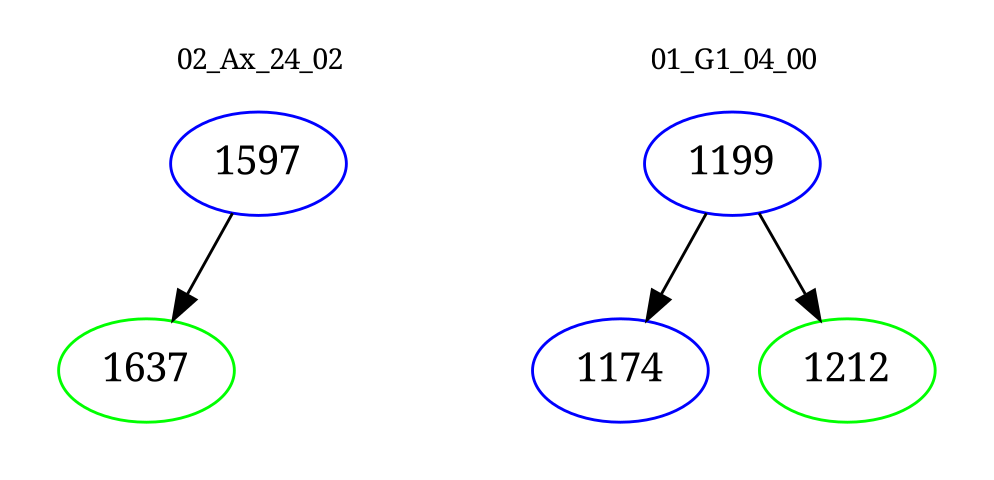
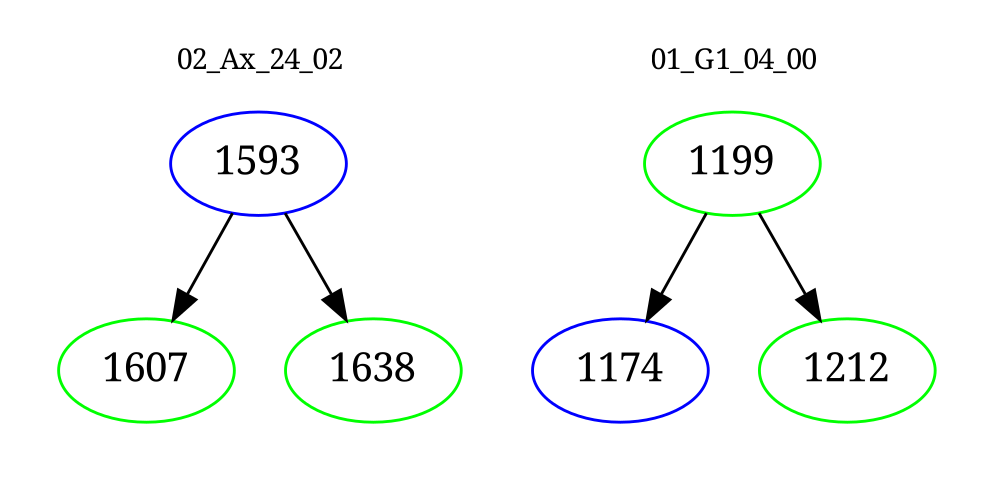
node "1597": label "1597" -> "1593"
node "1199": color blue -> green
node "1637": label "1637" -> "1607"
node "1638": added
